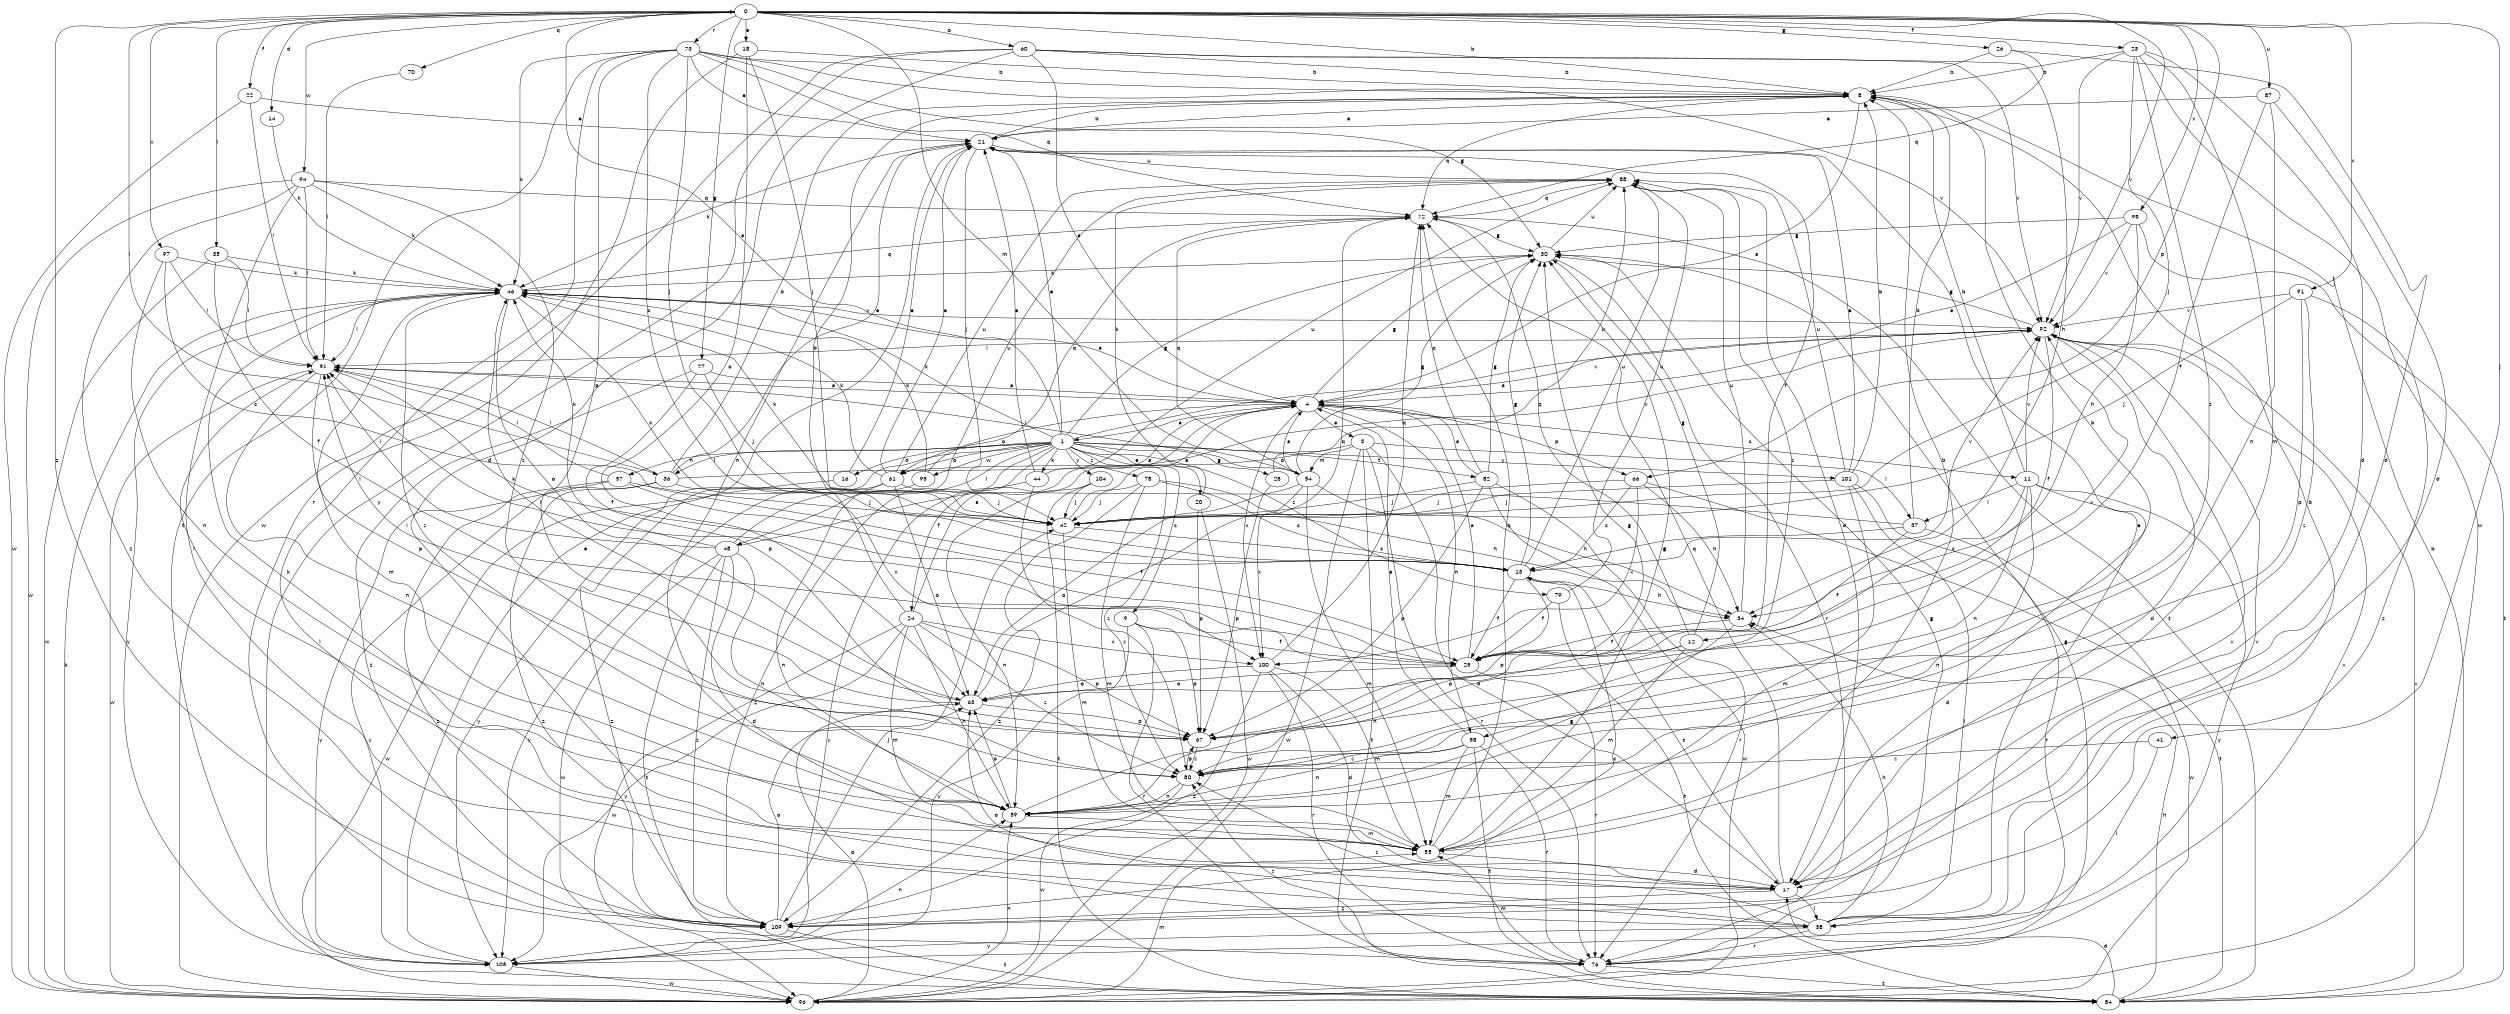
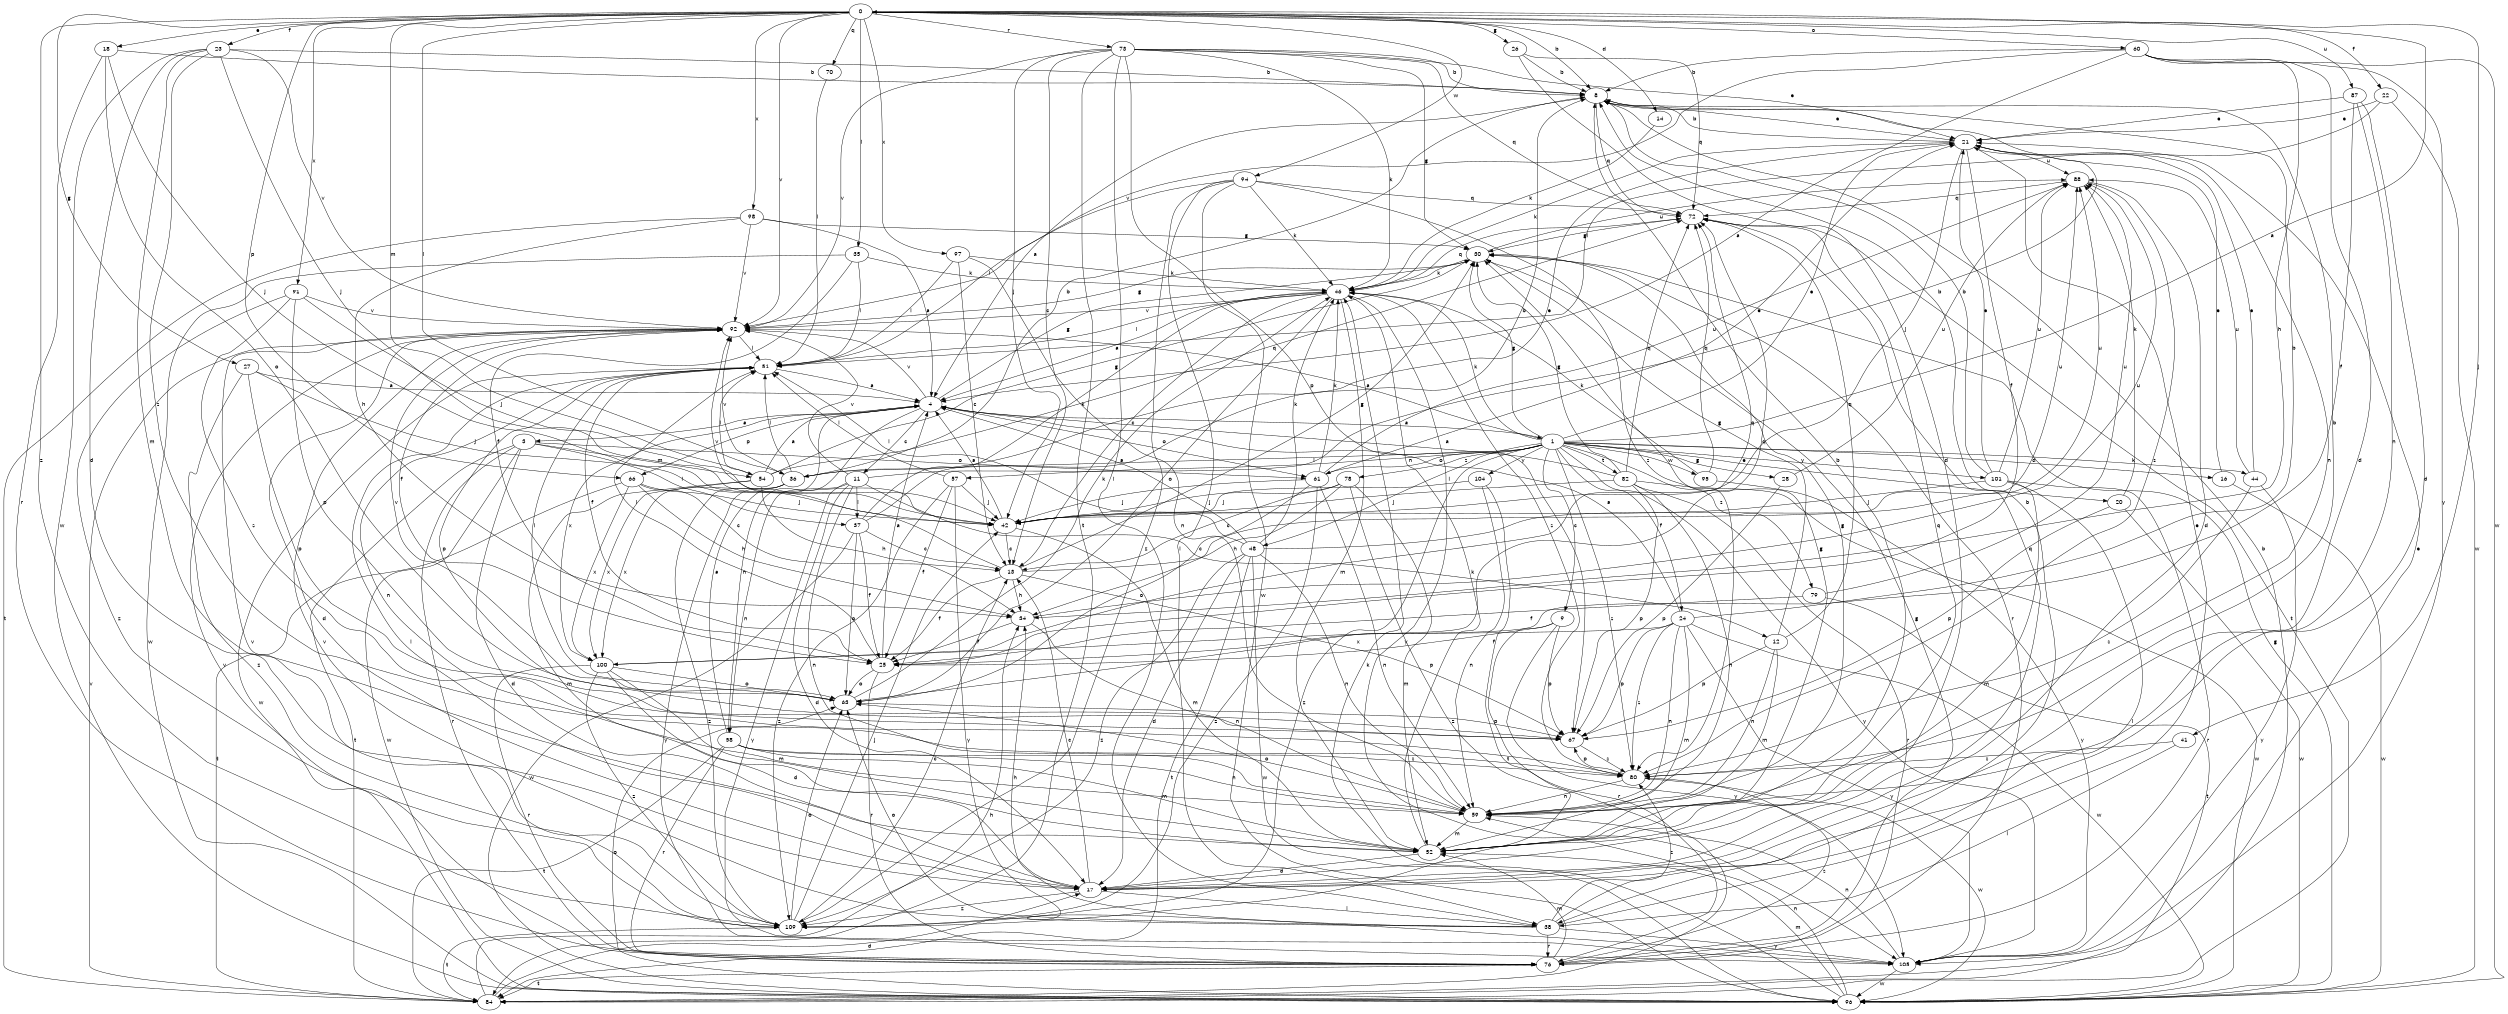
edge "54" -> "63": now "37" -> "63"
edge "82" -> "59": added, label "n"
edge "34" -> "59": label "g" -> "n"
node "55": label "55" -> "52"
